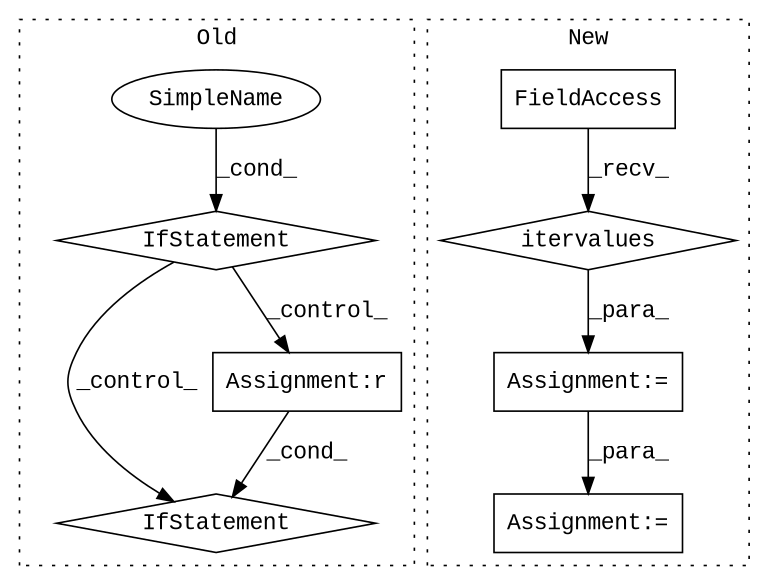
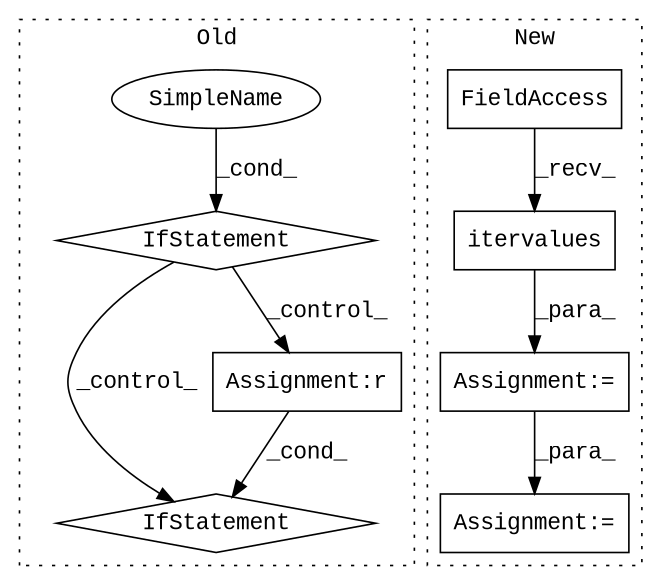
node "itervalues": shape diamond -> box
